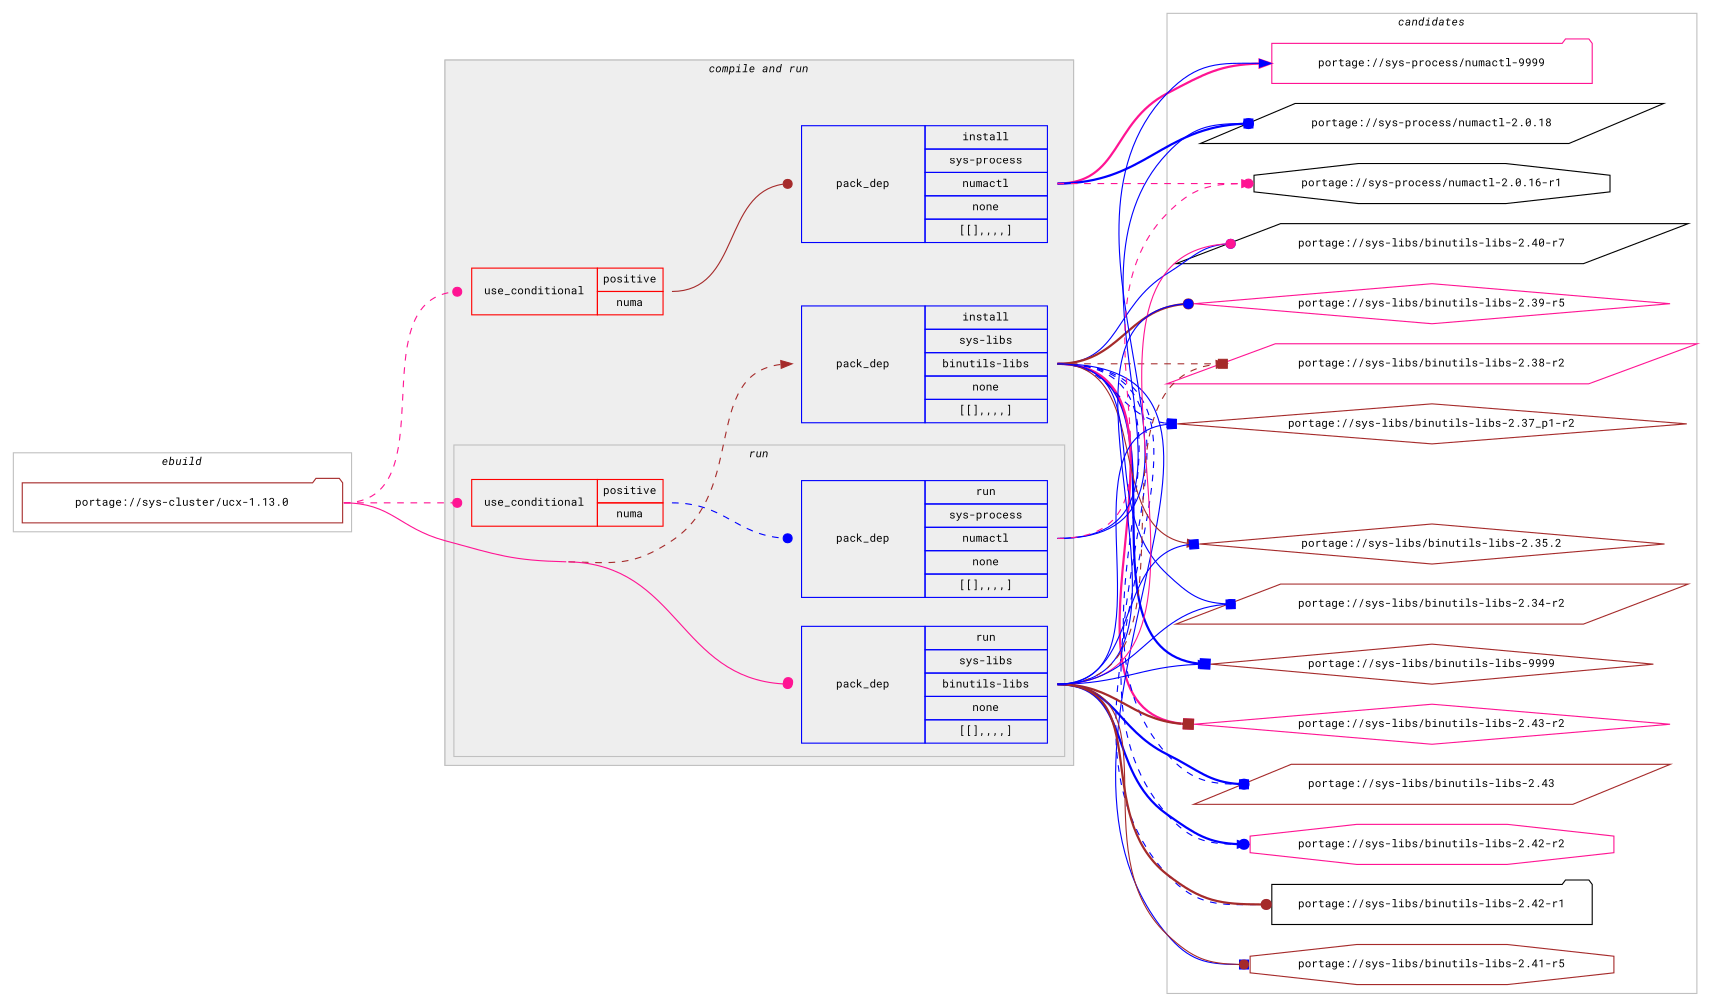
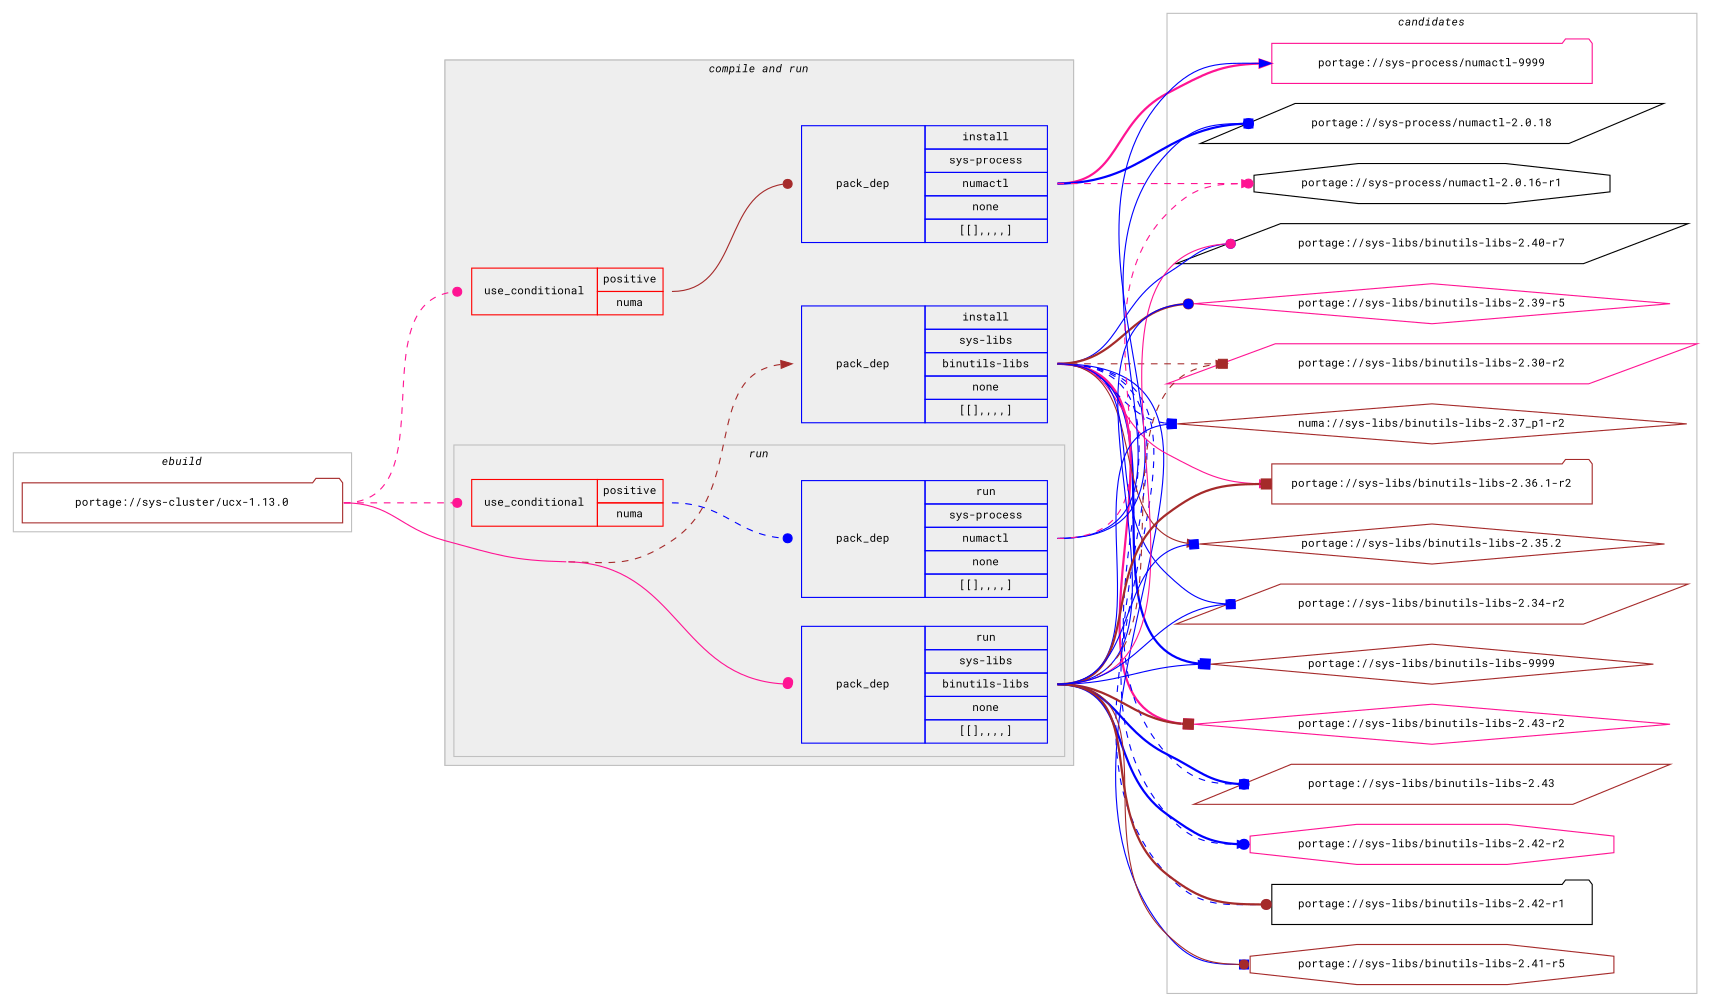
node "portage://sys-libs/binutils-libs-2.38-r2": label "portage://sys-libs/binutils-libs-2.38-r2" -> "portage://sys-libs/binutils-libs-2.30-r2"
node "portage://sys-libs/binutils-libs-2.37_p1-r2": label "portage://sys-libs/binutils-libs-2.37_p1-r2" -> "numa://sys-libs/binutils-libs-2.37_p1-r2"
node "portage://sys-libs/binutils-libs-2.36.1-r2": added
